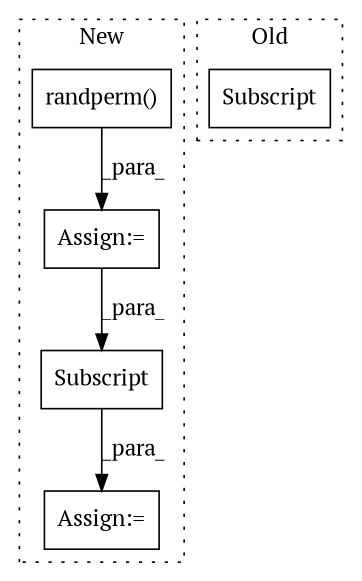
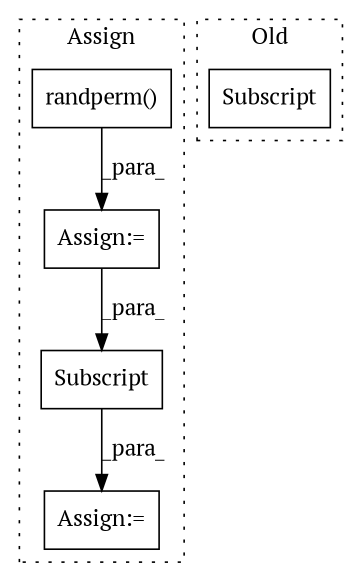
cluster "New": label "New" -> "Assign"
